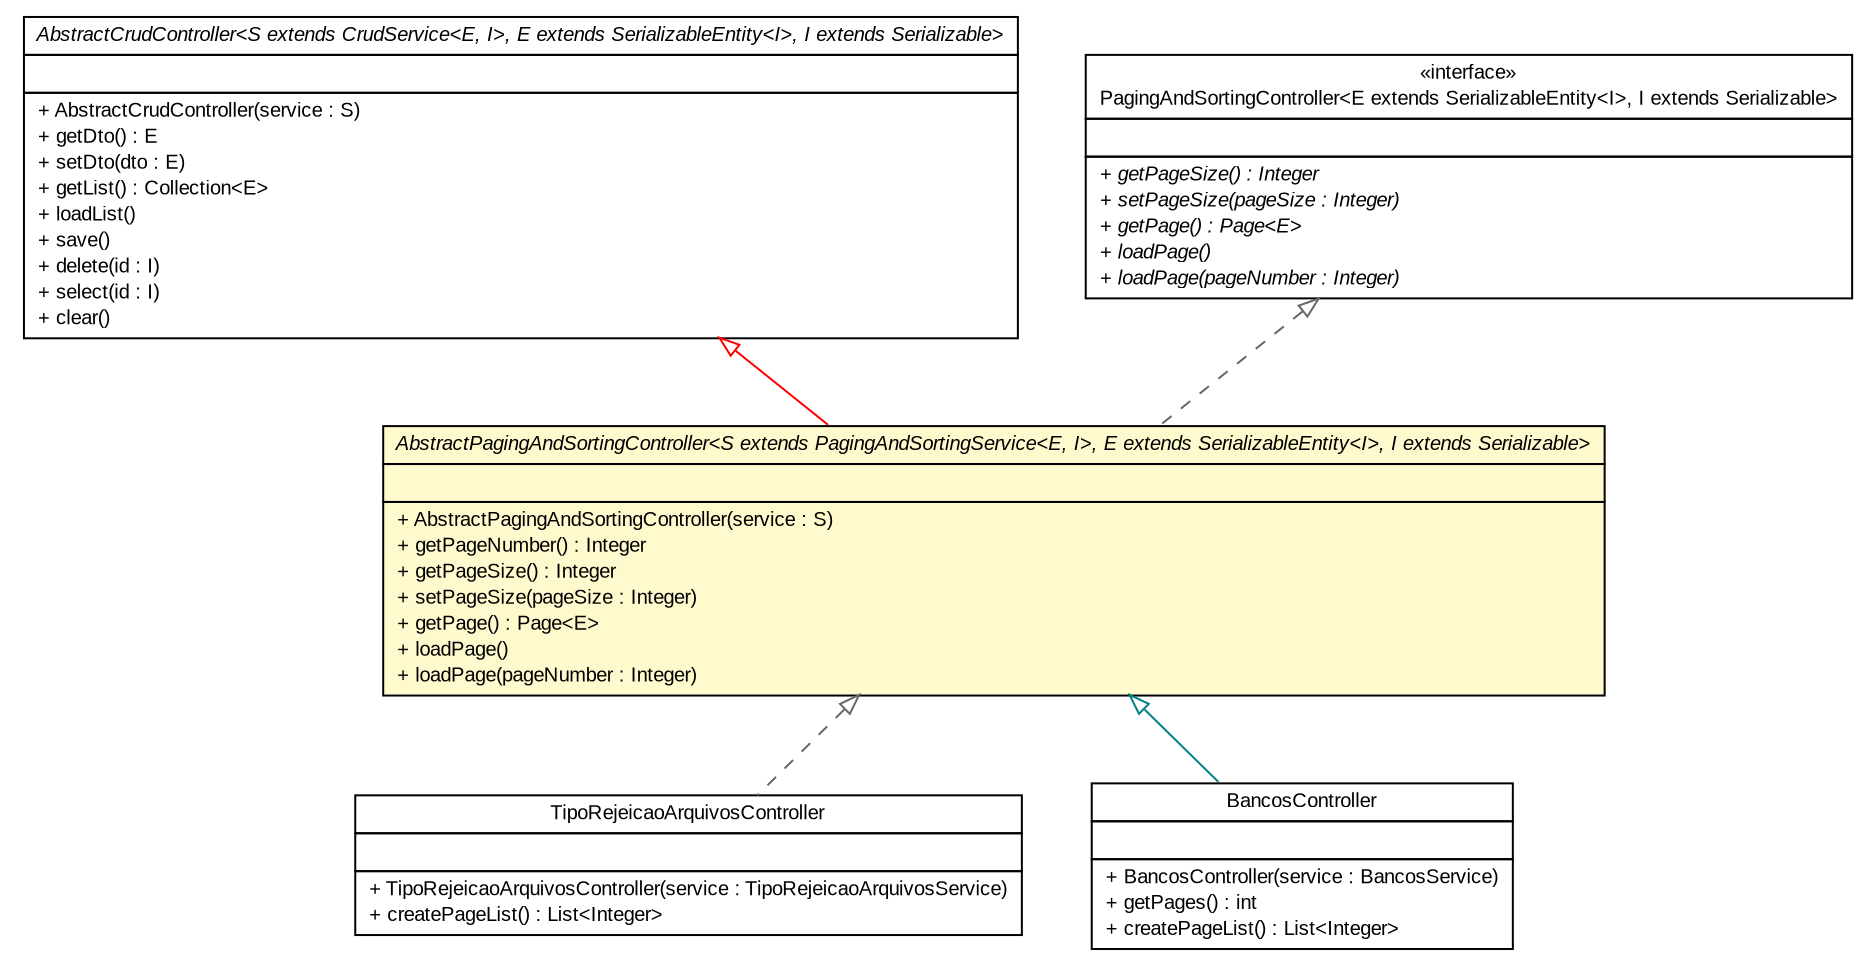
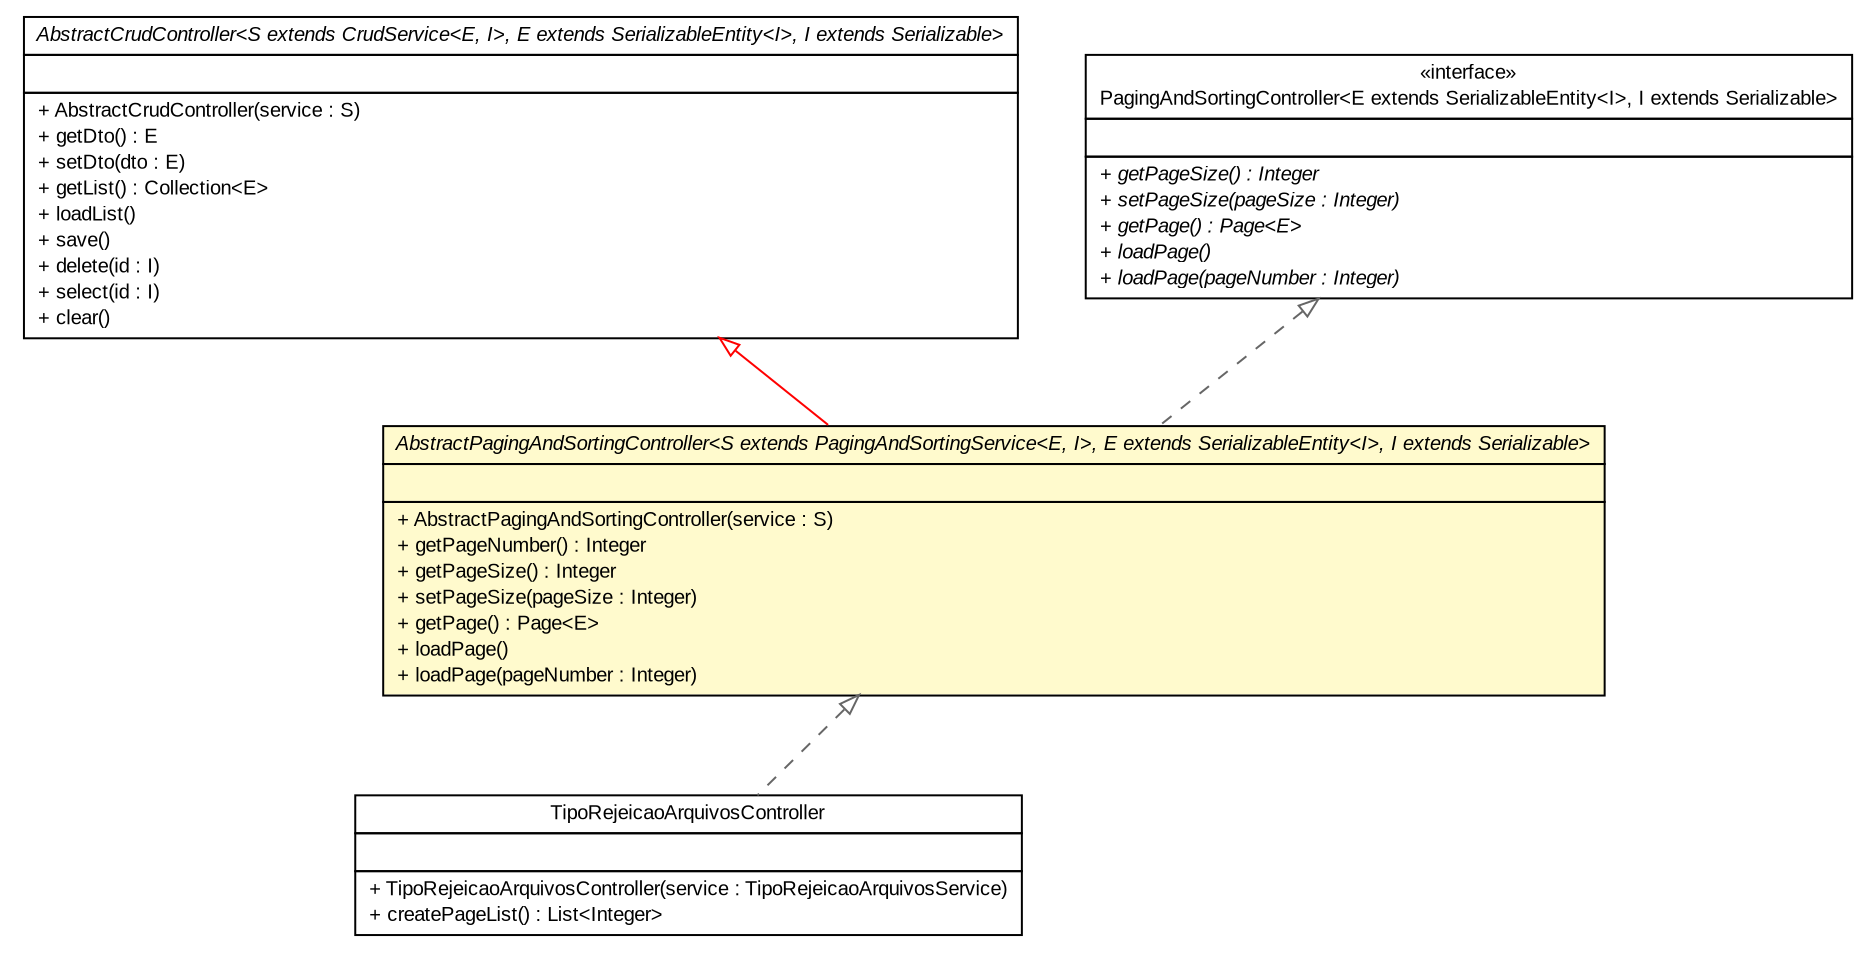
node "BancosController": removed
